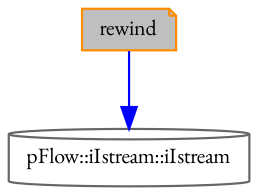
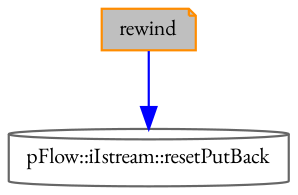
node "pFlow::iIstream::iIstream": label "pFlow::iIstream::iIstream" -> "pFlow::iIstream::resetPutBack"
